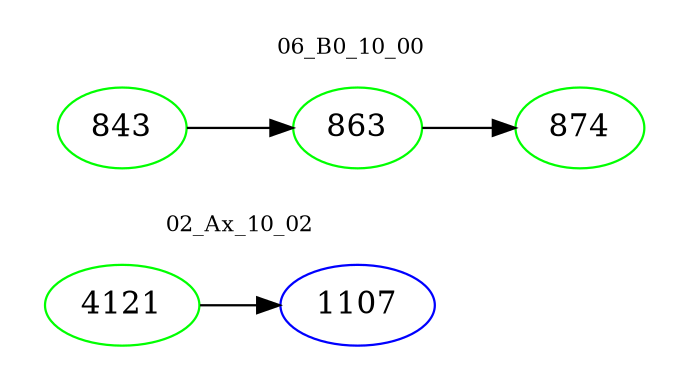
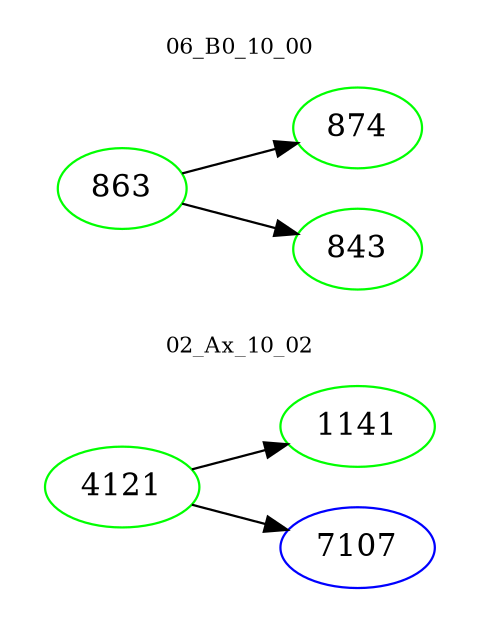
edge "843" -> "863": reversed
node "1107": label "1107" -> "7107"
node "1141": added
